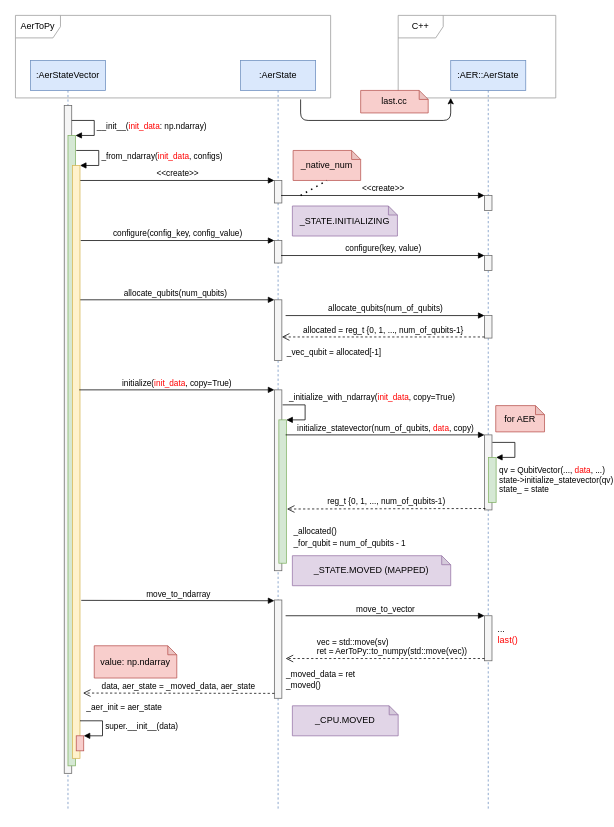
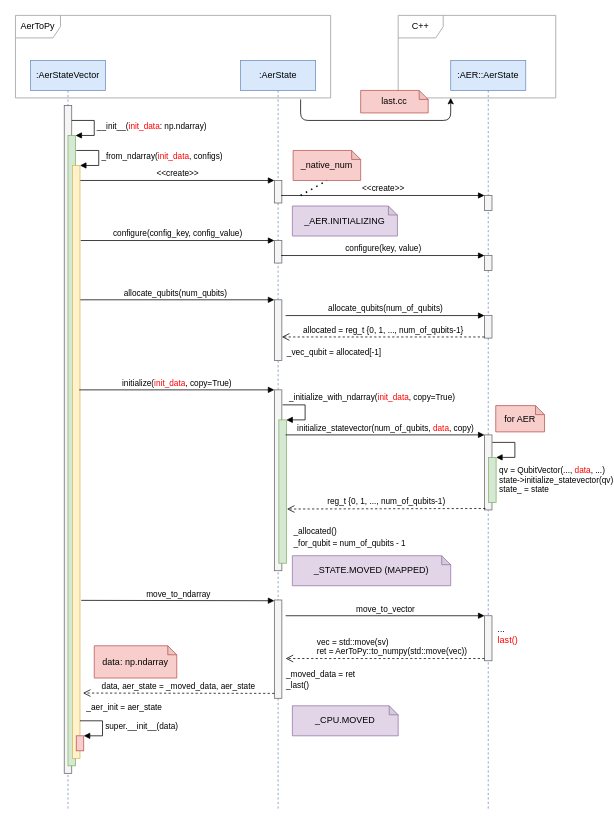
node "_STATE.INITIALIZING": label "_STATE.INITIALIZING" -> "_AER.INITIALIZING"
node "value: np.ndarray": label "value: np.ndarray" -> "data: np.ndarray"
node "_moved_data = ret _moved()": label "_moved_data = ret _moved()" -> "_moved_data = ret _last()"
